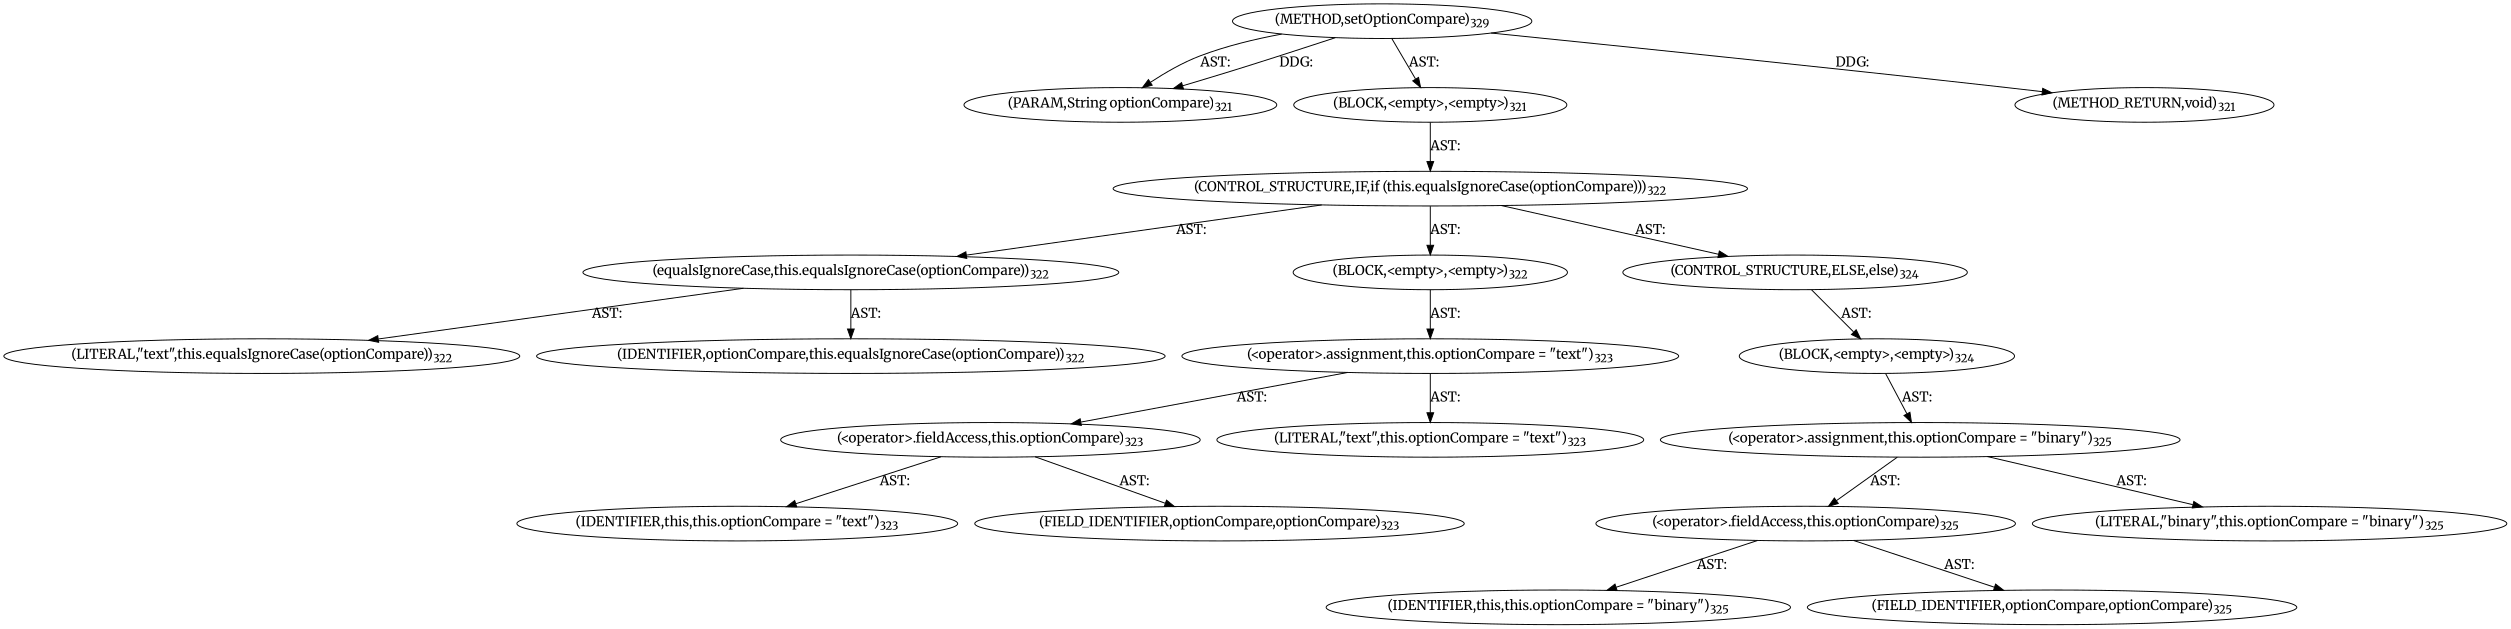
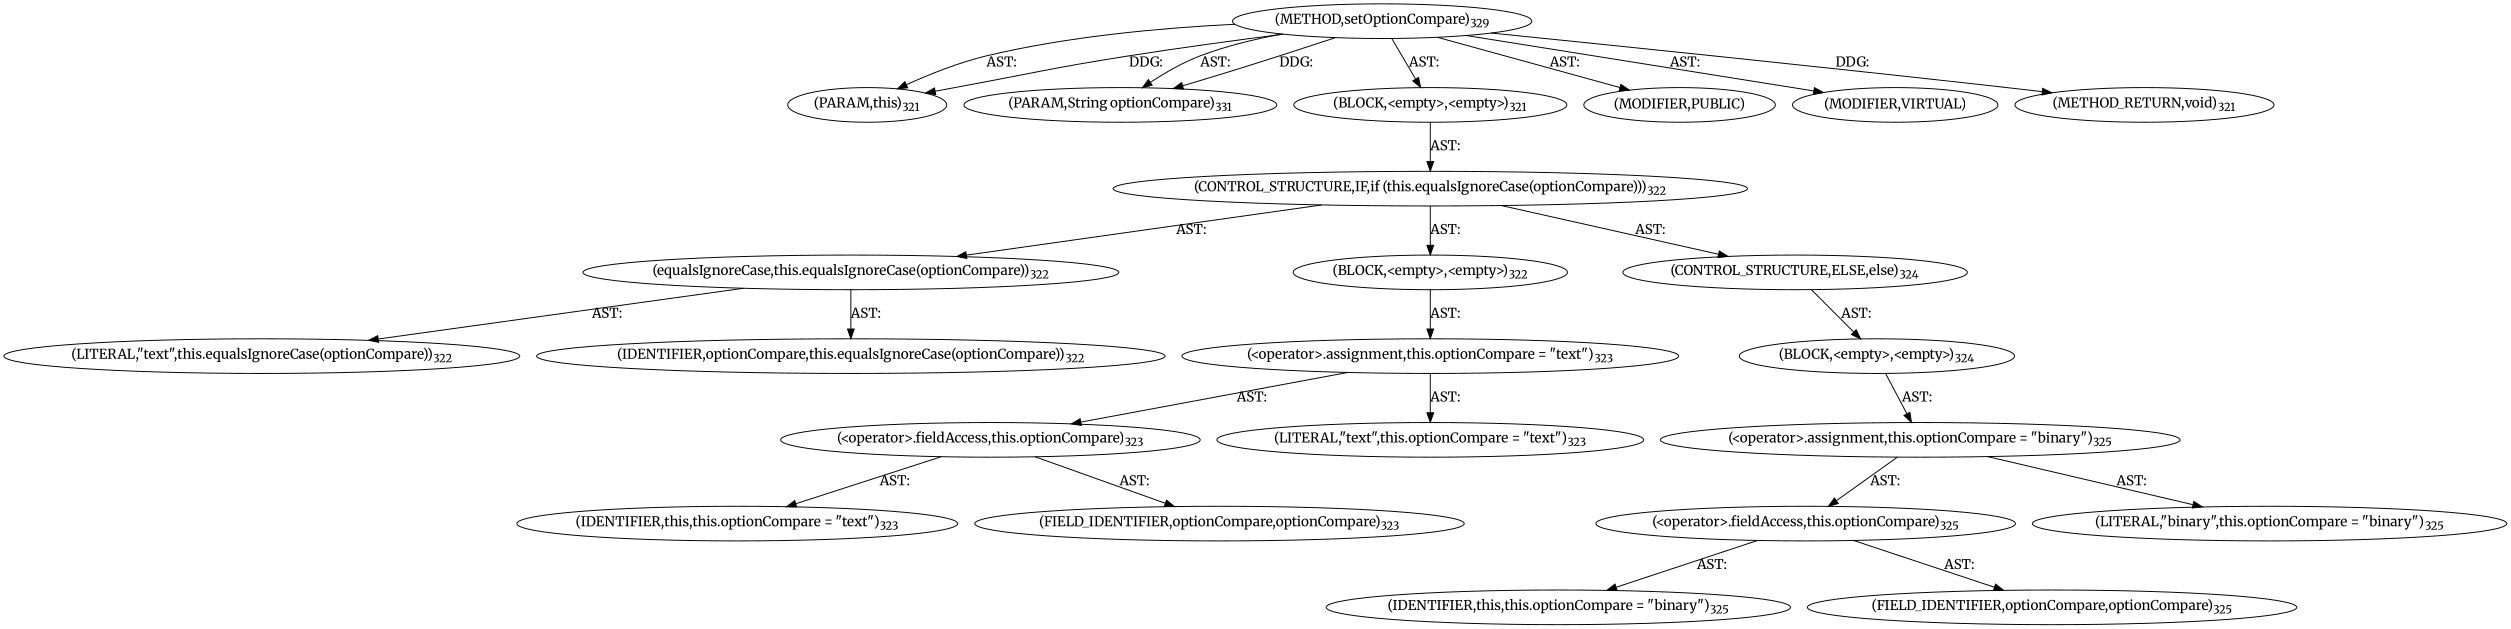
node "(PARAM,String optionCompare)": text "321" -> "331"
node "(PARAM,this)": added
node "(MODIFIER,PUBLIC)": added
node "(MODIFIER,VIRTUAL)": added
